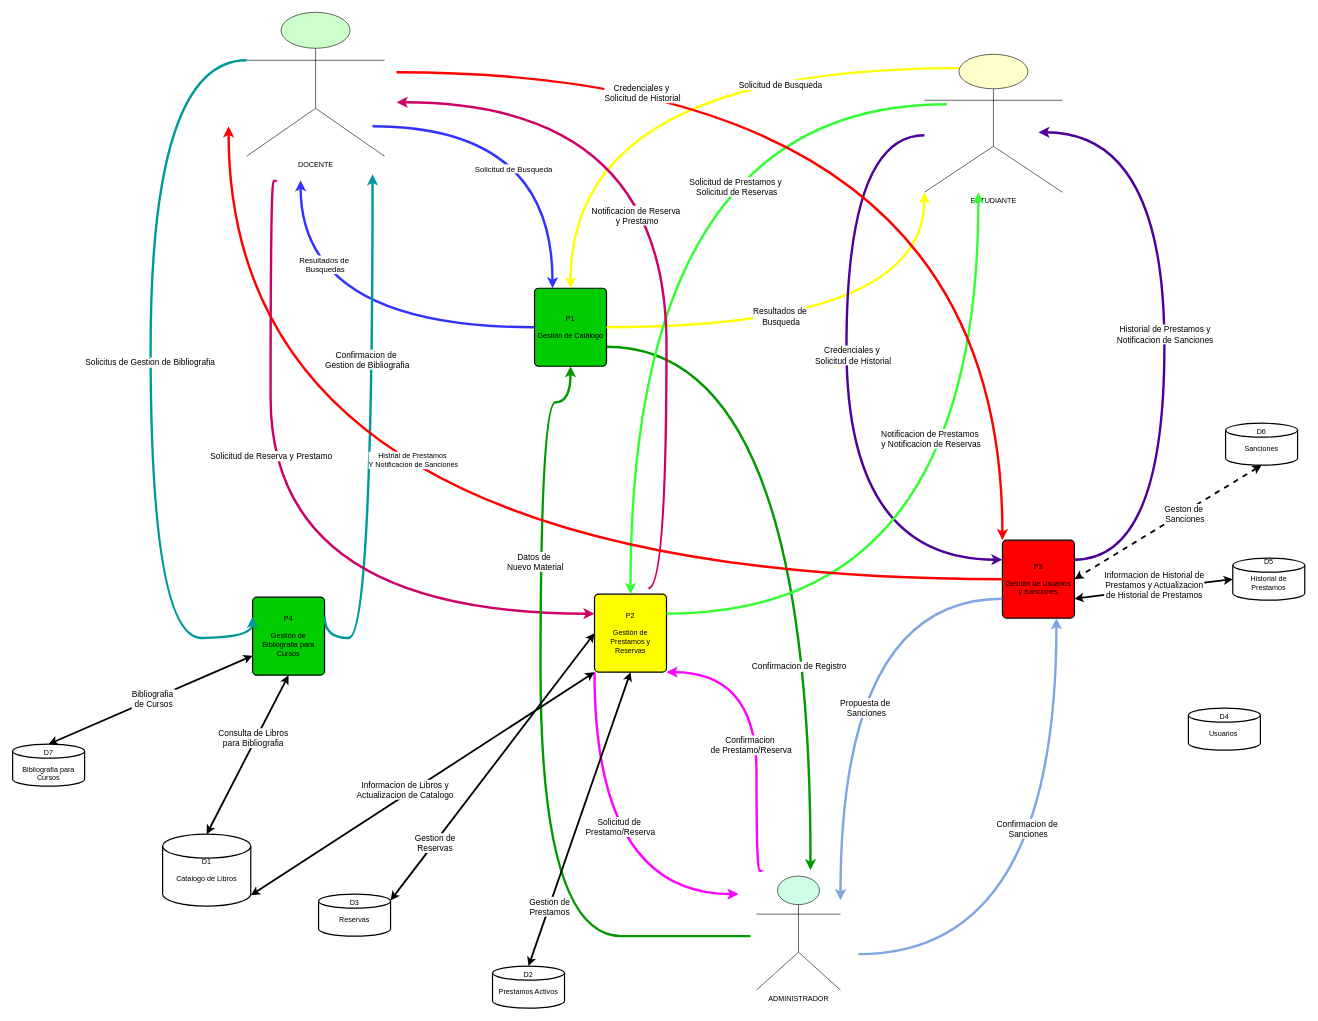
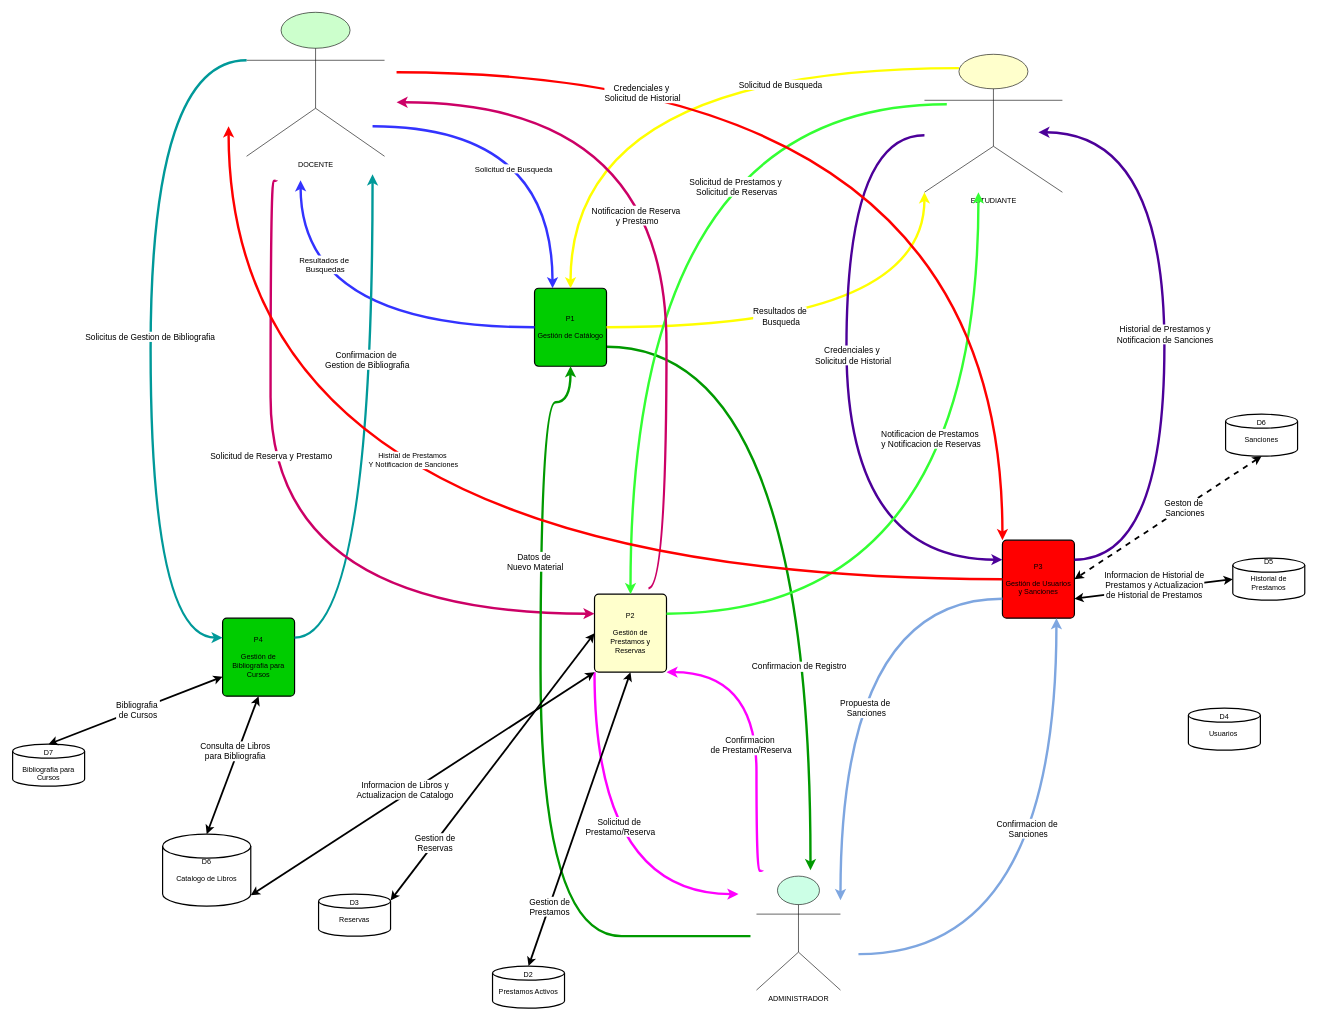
node "D6 Sanciones": moved (1262, 444) -> (1262, 435)
node "P2 Gestión de Prestamos y Reservas": fillcolor #ffff00 -> #ffffcc
node "P4 Gestión de Bibliografia para Cursos": moved (288, 636) -> (258, 657)
node "D1 Catalogo de Libros": label "D1 Catalogo de Libros" -> "D6 Catalogo de Libros"
